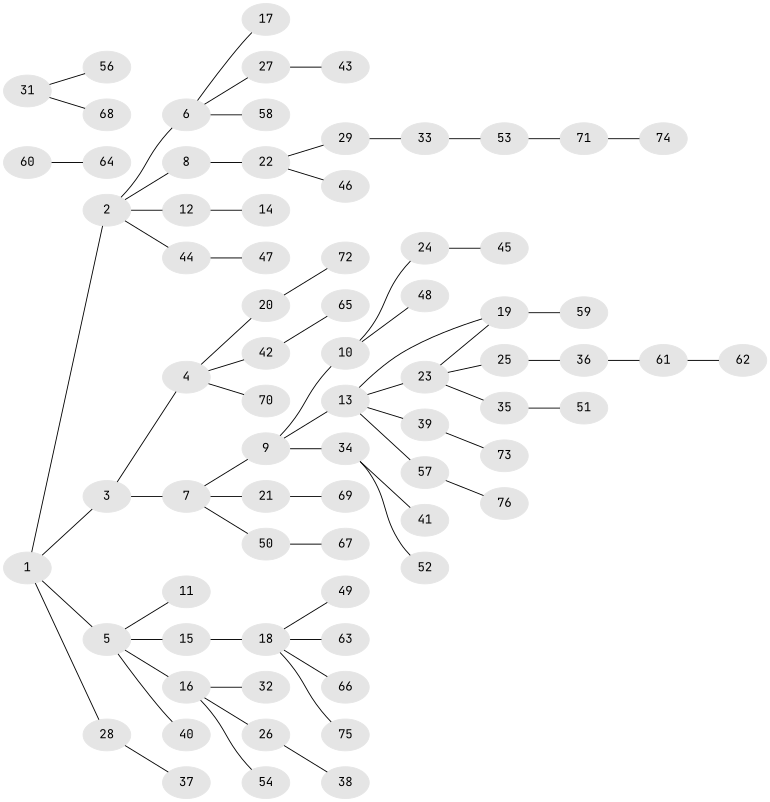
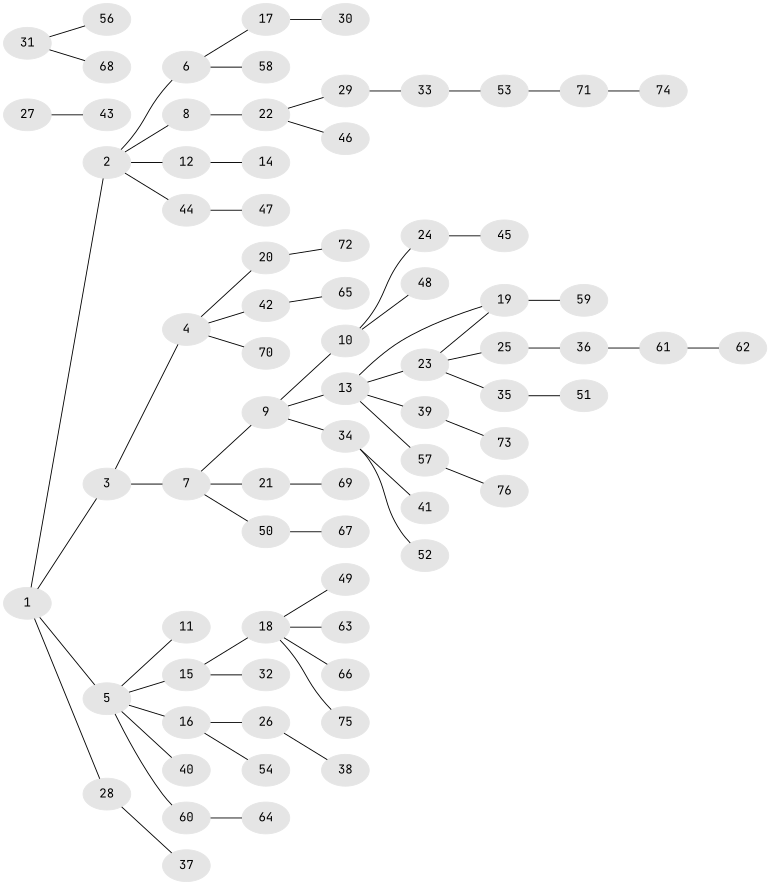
node "30": added
edge "27" -- "6": removed
edge "16" -- "32": now "15" -- "32"
edge "5" -- "60": added
